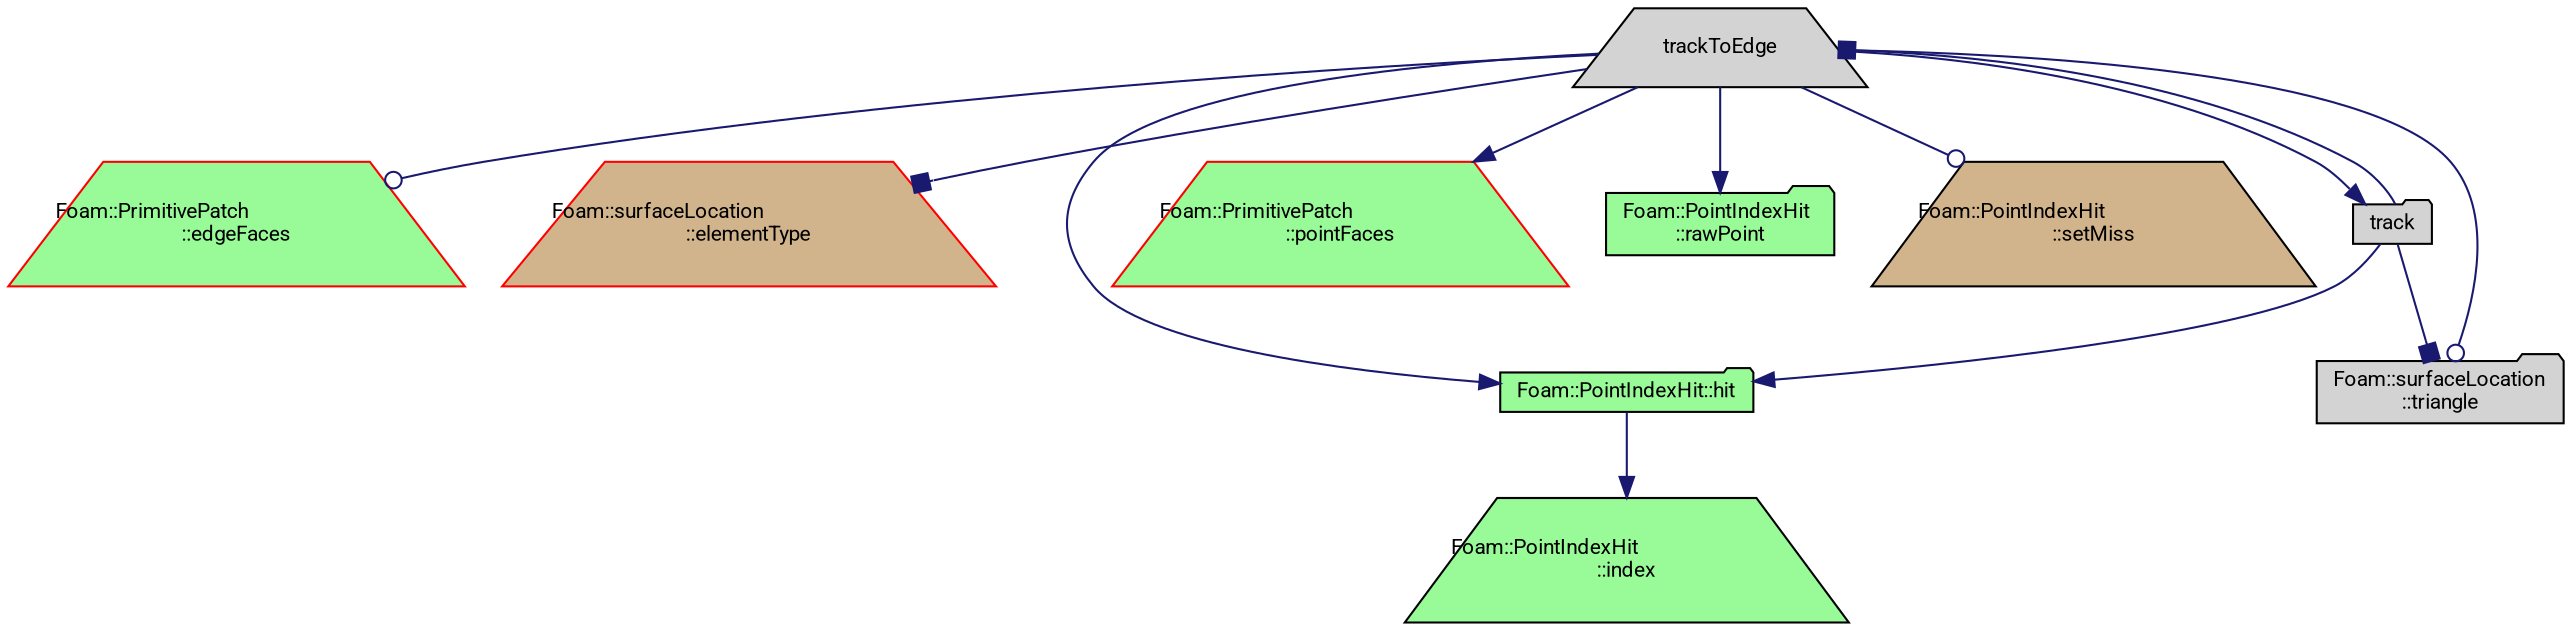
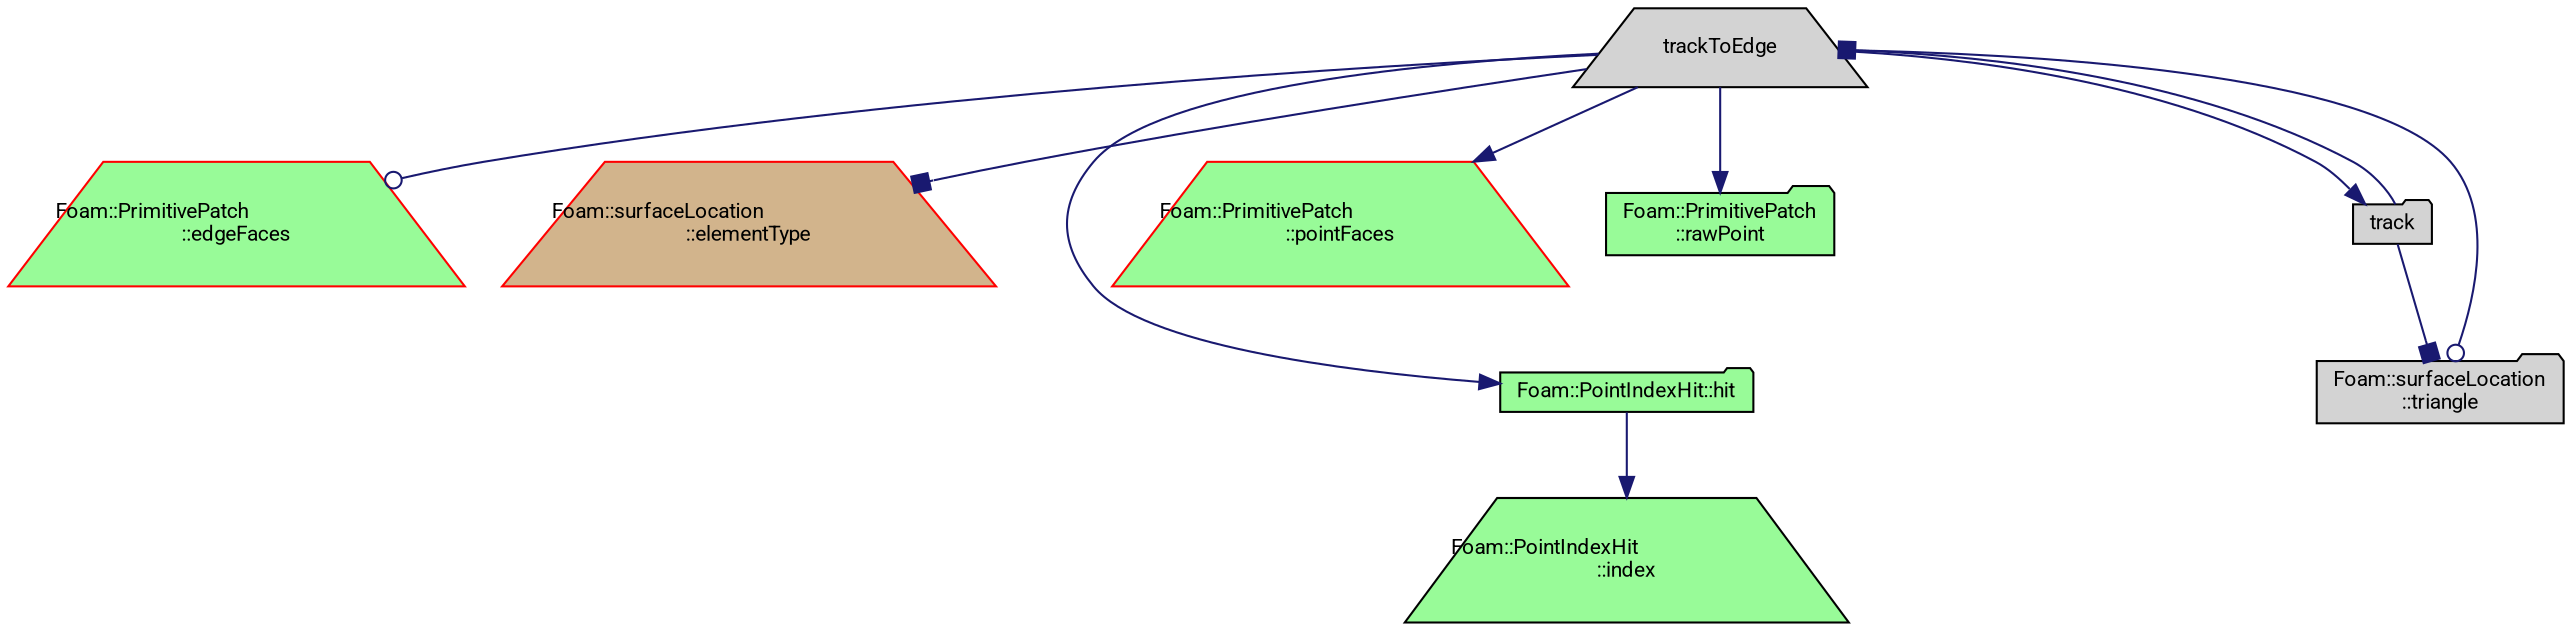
node "Foam::PointIndexHit ::rawPoint": label "Foam::PointIndexHit ::rawPoint" -> "Foam::PrimitivePatch ::rawPoint"
node "Foam::PointIndexHit ::setMiss": removed
edge "track" -> "Foam::PointIndexHit::hit": removed
